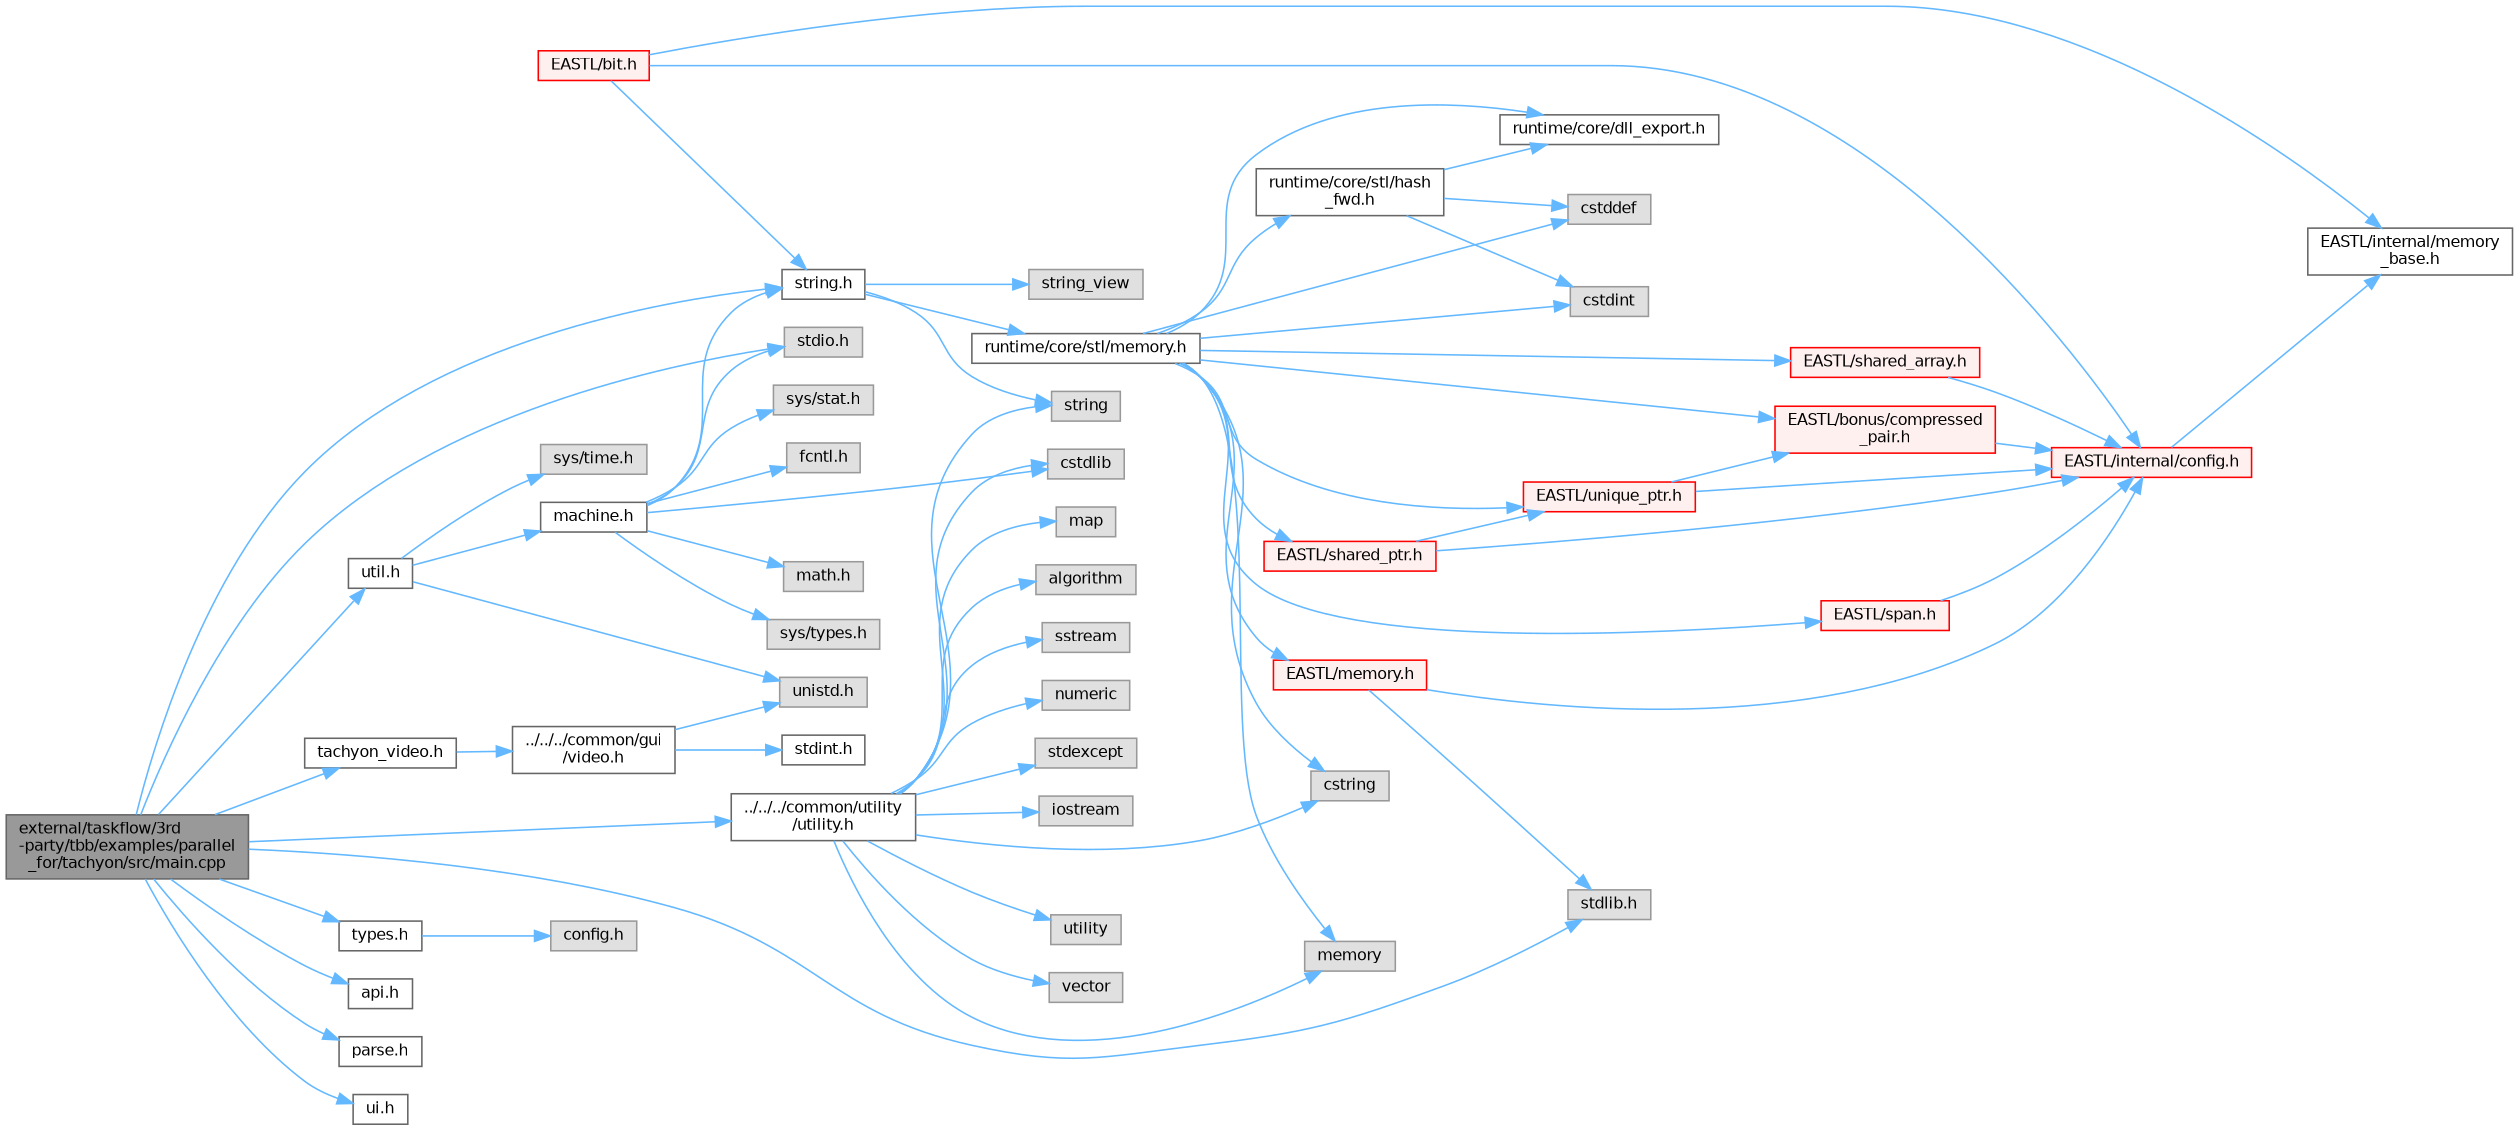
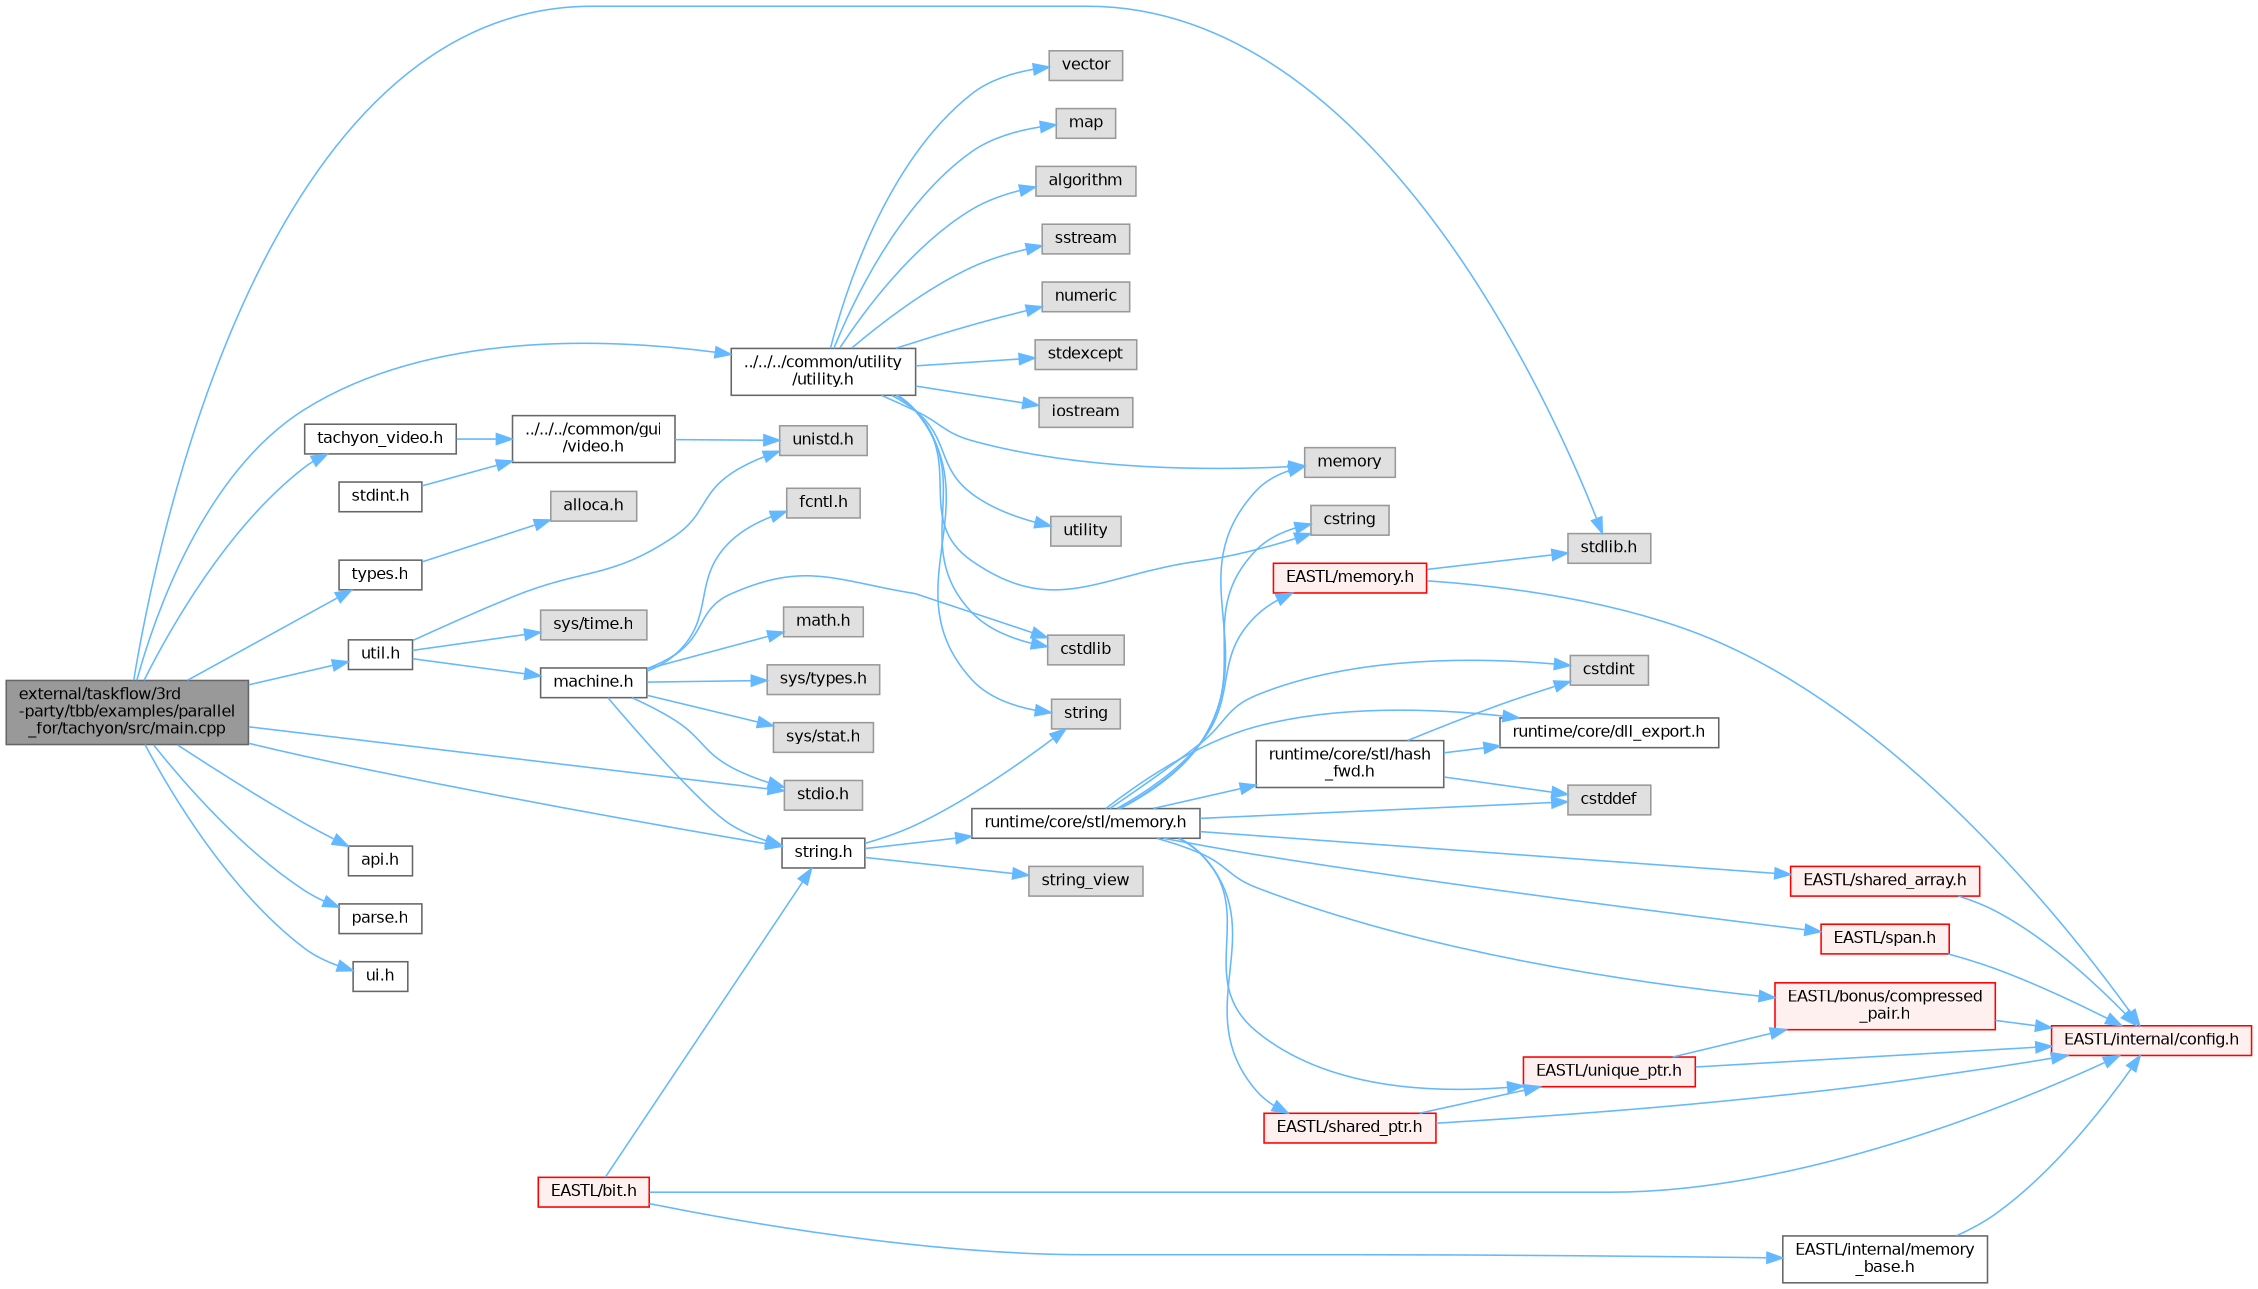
edge "EASTL/internal/config.h" -> "EASTL/internal/memory _base.h": reversed
edge "../../../common/gui /video.h" -> "stdint.h": reversed
node "config.h": label "config.h" -> "alloca.h"
